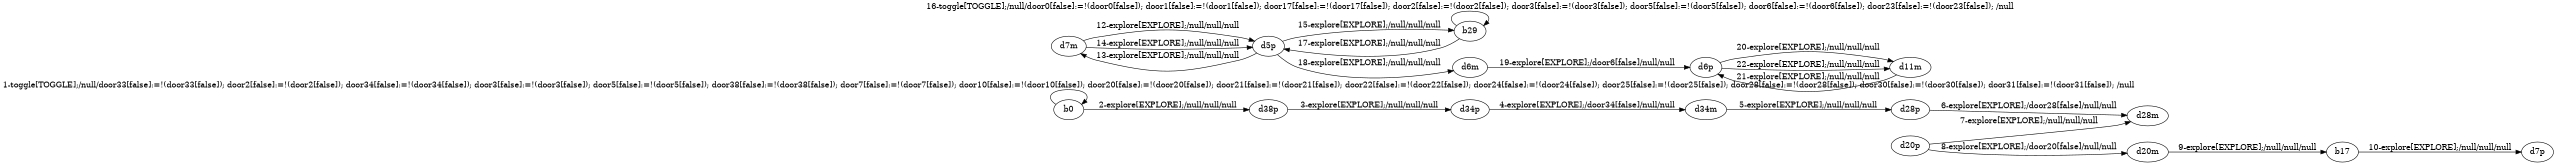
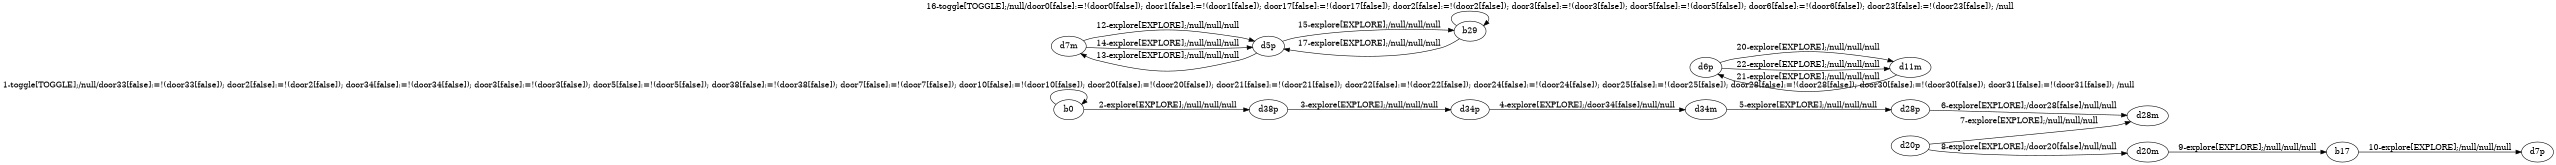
node "d6m": removed
